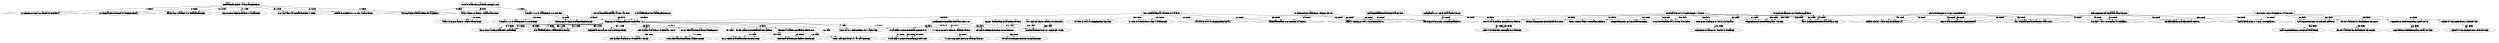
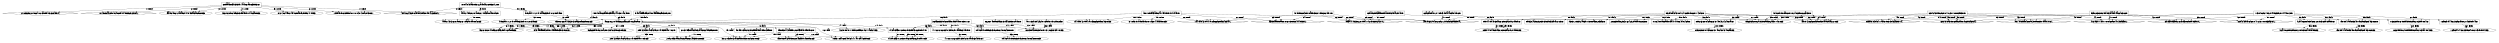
edge "'180d4e48ba5893122ad94fc160936d12_P'" -> "'b052ad71727d70aabc335d701c1e8f7f_P'": label "11: fork" -> "91: exec"
edge "'1c9e40cdc740327f4d6339287d44b003_P'" -> "'3d1bc66794302ceb272bd8f5d65a3fe0_S'": added, label "54: send"
